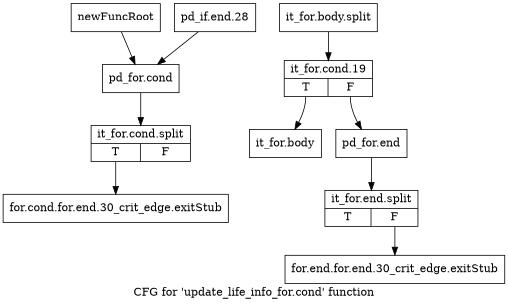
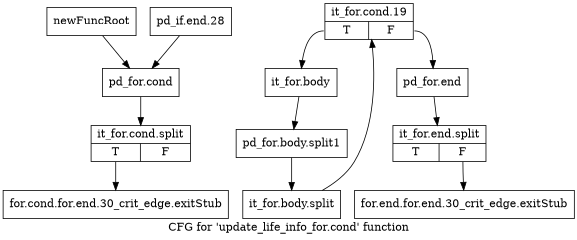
node "pd_for.body.split1": added
